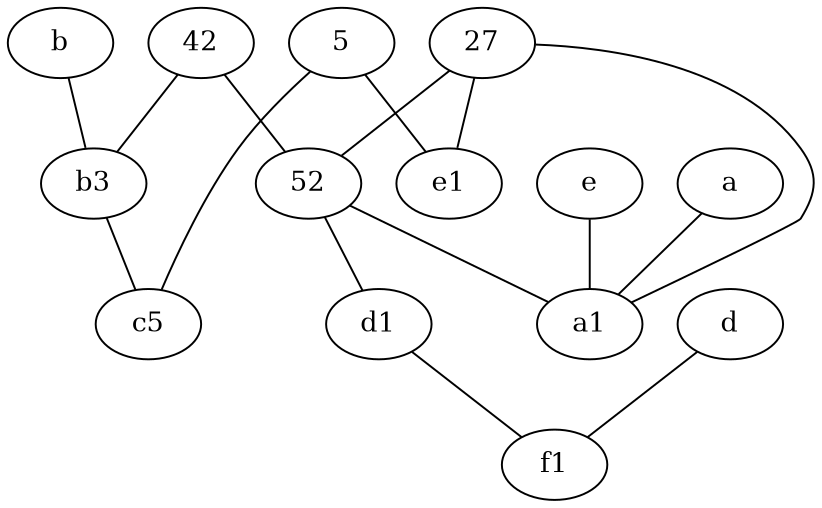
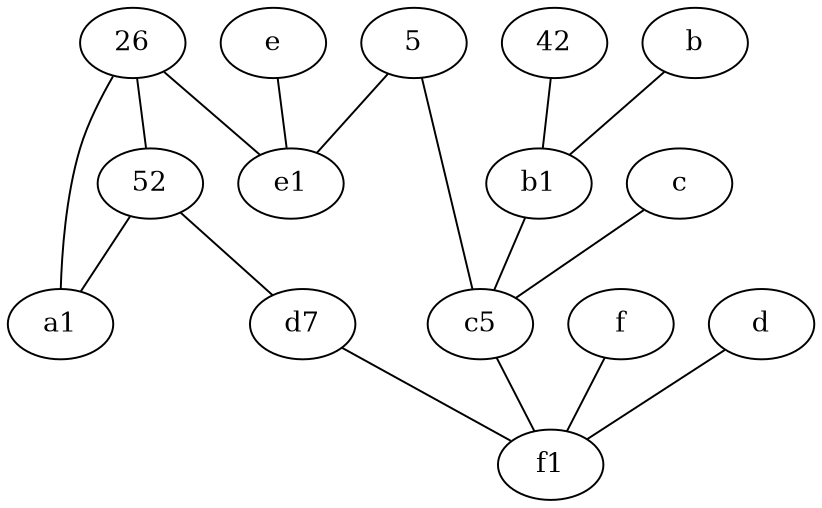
node "27": label "27" -> "26"
edge "42" -- "52": removed
node "b3": label "b3" -> "b1"
node "c": added
node "a": removed
edge "e" -- "a1": now "e" -- "e1"
node "d1": label "d1" -> "d7"
node "f": added
edge "c5" -- "f1": added
